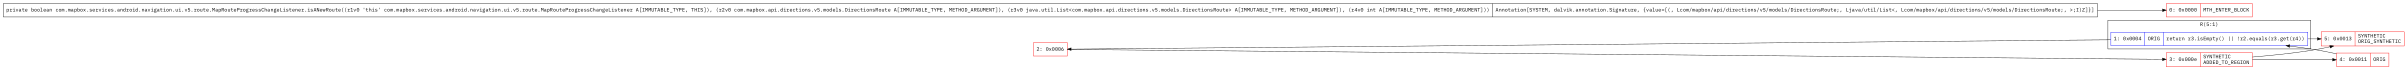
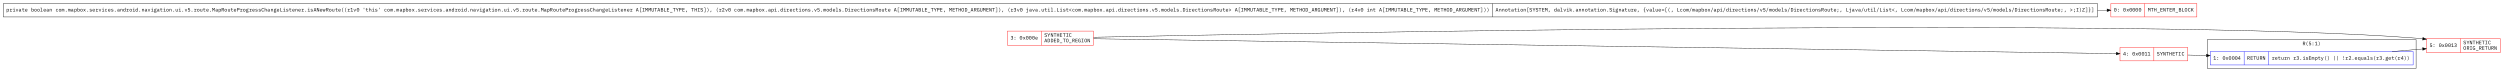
node "1: 0x0004": text "ORIG" -> "RETURN"
node "5: 0x0013": text "ORIG_SYNTHETIC" -> "ORIG_RETURN"
node "2: 0x0006": removed
node "4: 0x0011": text "ORIG" -> "SYNTHETIC"
